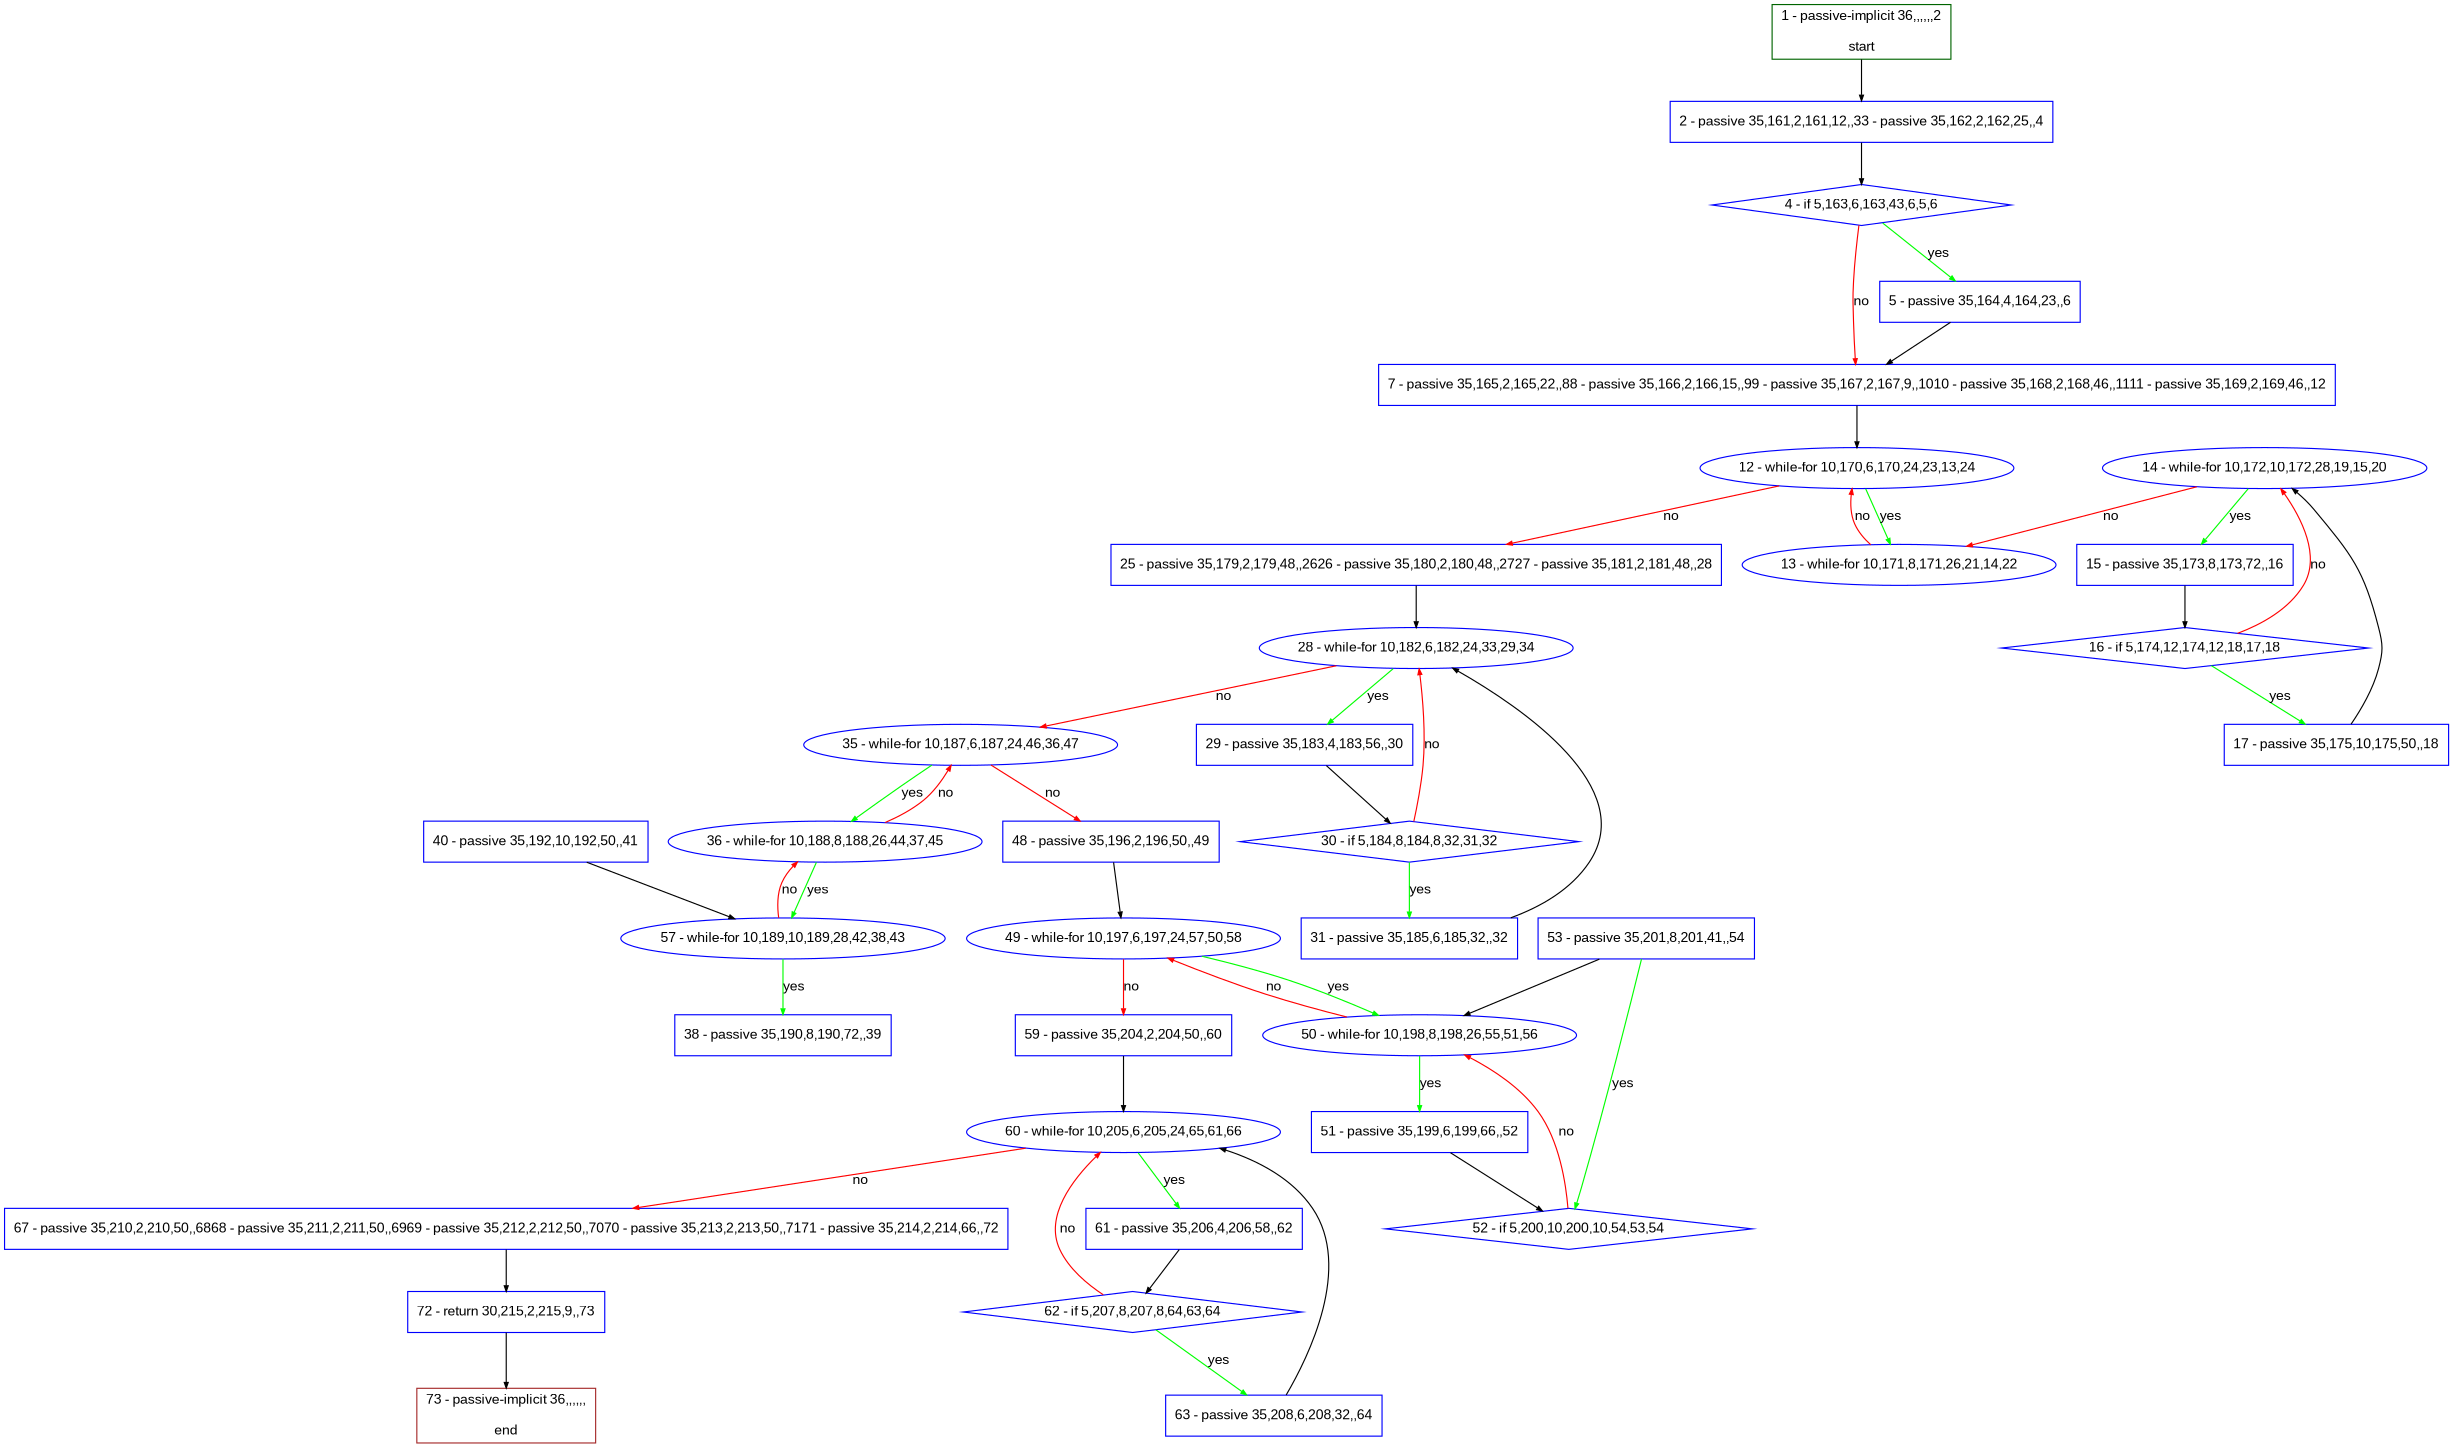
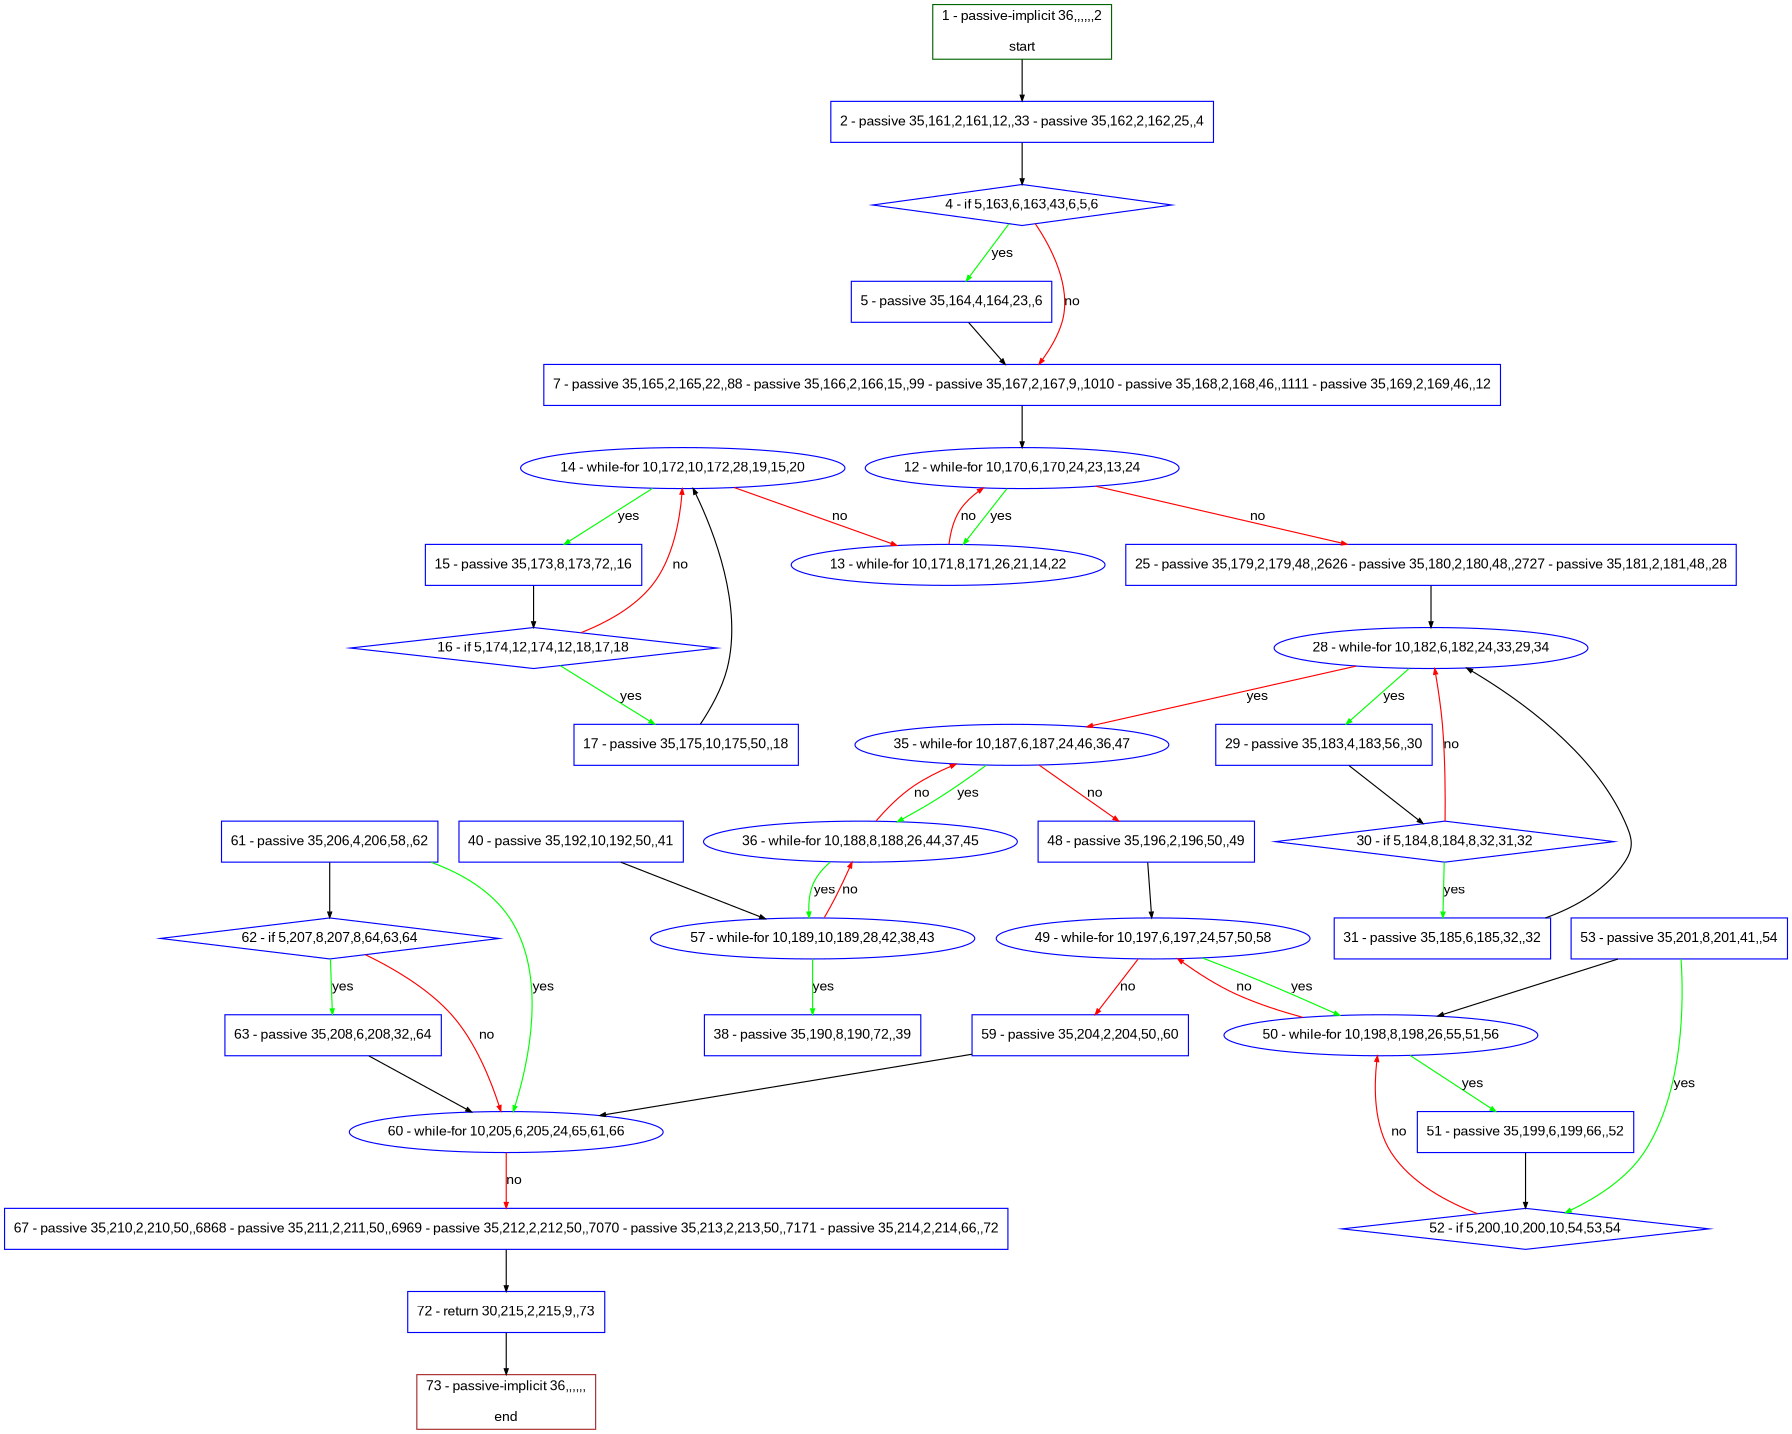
edge "28 - while-for 10,182,6,182,24,33,29,34" -> "35 - while-for 10,187,6,187,24,46,36,47": label "no" -> "yes"
edge "60 - while-for 10,205,6,205,24,65,61,66" -> "61 - passive 35,206,4,206,58,,62": reversed
